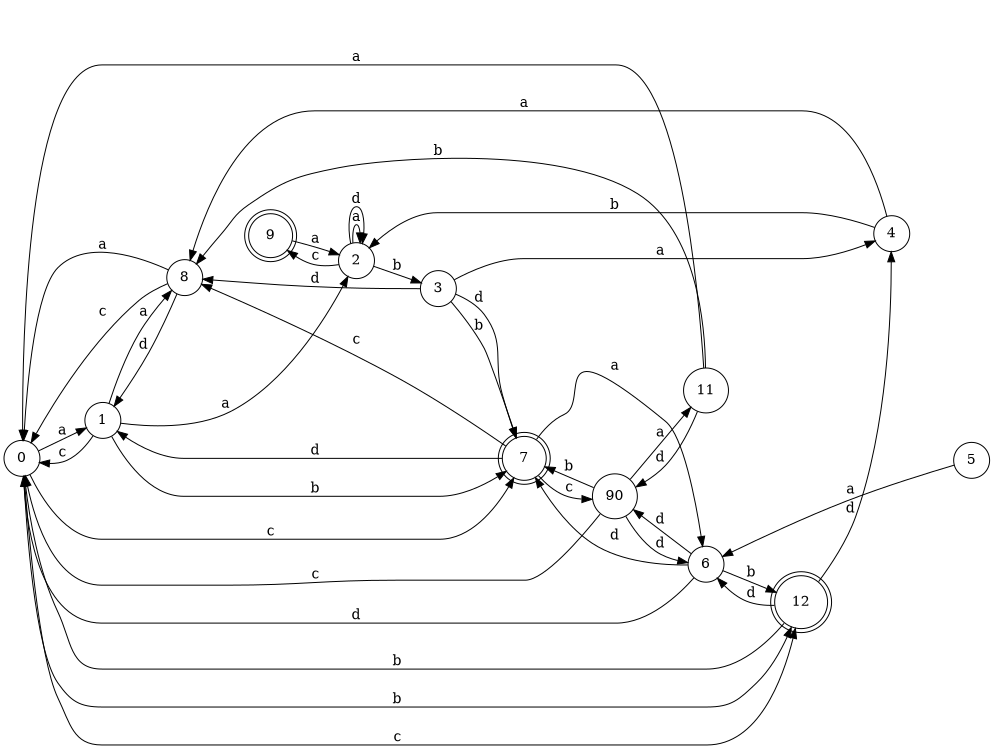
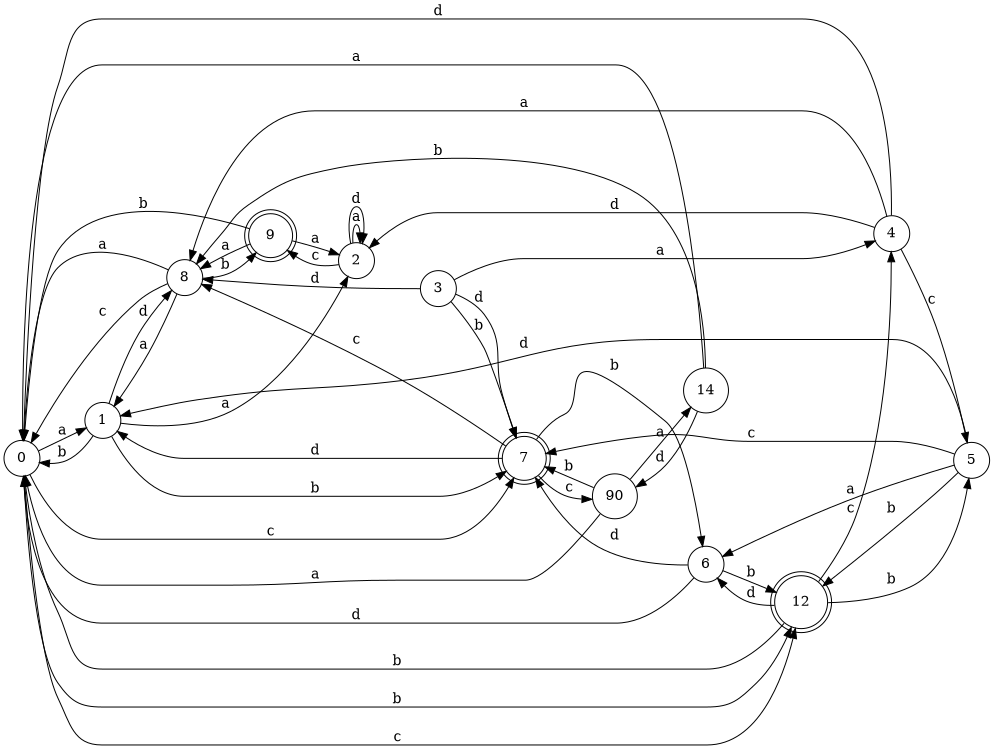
edge "4" -> "0": added, label "d"
edge "4" -> "2": label "b" -> "d"
edge "9" -> "0": added, label "b"
edge "9" -> "8": added, label "a"
edge "2" -> "3": removed, label "b"
edge "8" -> "9": added, label "b"
edge "1" -> "8": label "a" -> "d"
edge "4" -> "5": added, label "c"
edge "8" -> "1": label "d" -> "a"
edge "5" -> "1": added, label "d"
edge "7" -> "6": label "a" -> "b"
node "11": label "11" -> "14"
edge "5" -> "7": added, label "c"
edge "1" -> "0": label "c" -> "b"
edge "12" -> "4": label "d" -> "c"
edge "5" -> "12": added, label "b"
edge "6" -> "90": removed, label "d"
edge "90" -> "6": removed, label "d"
edge "90" -> "0": label "c" -> "a"
edge "12" -> "5": added, label "b"
